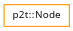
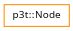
node "p2t::Node": label "p2t::Node" -> "p3t::Node"
